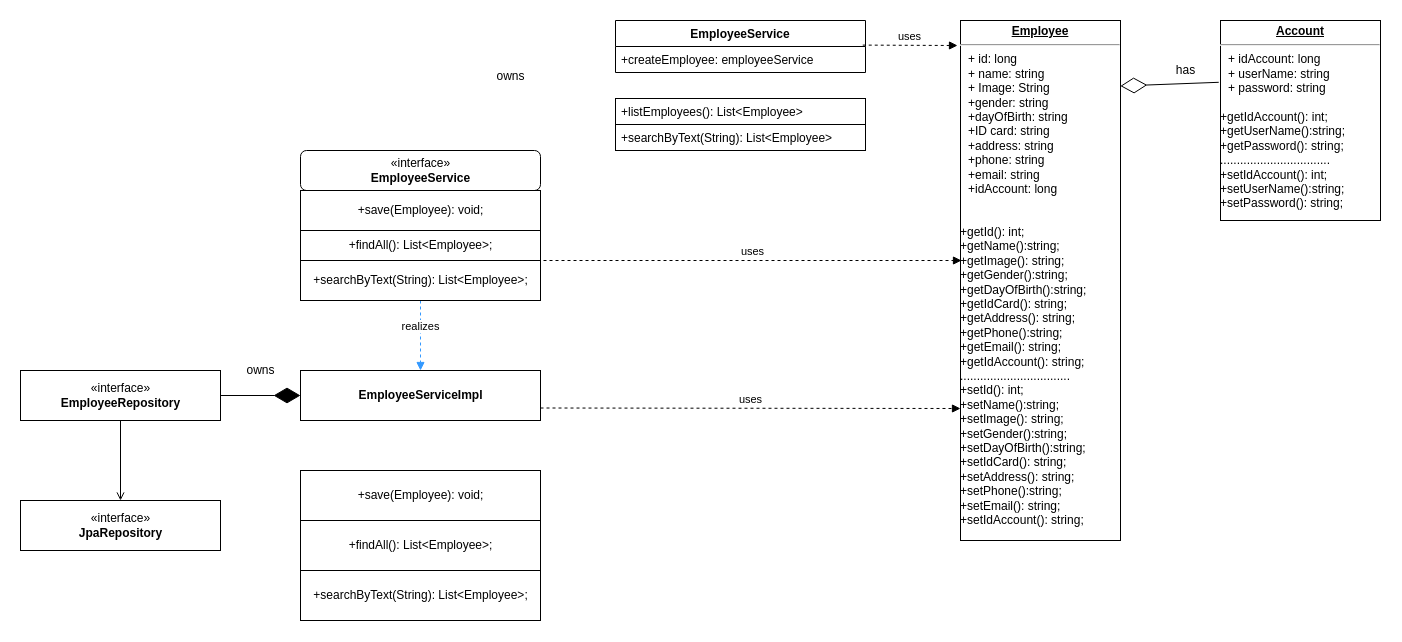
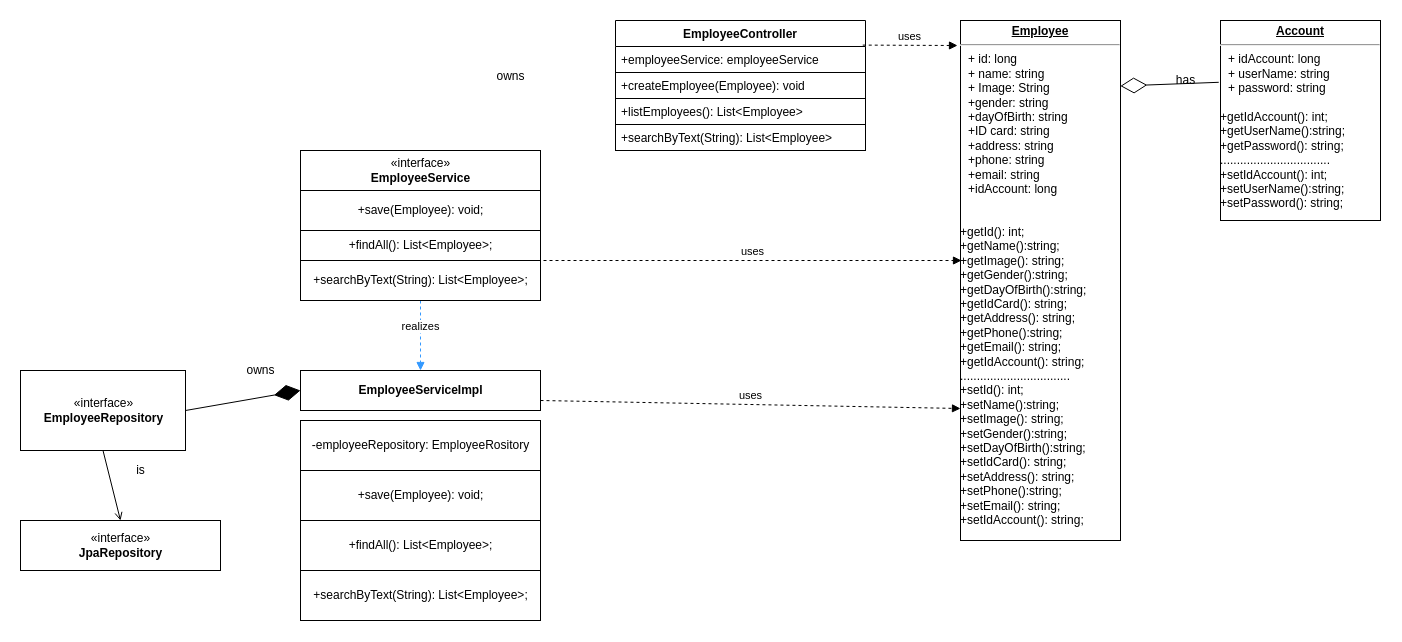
node "EmployeeService": label "EmployeeService" -> "EmployeeController"
node "+createEmployee: employeeService": label "+createEmployee: employeeService" -> "+employeeService: employeeService"
node "has": moved (1186, 71) -> (1186, 81)
node "+createEmployee(Employee): void": added
node "«interface» EmployeeService": shape rounded rectangle -> rectangle
node "«interface» EmployeeRepository": size 200x50 -> 165x80
node "EmployeeServiceImpl": size 240x50 -> 240x40
node "-employeeRepository: EmployeeRository": added
node "is": added
node "«interface» JpaRepository": moved (121, 526) -> (121, 546)
